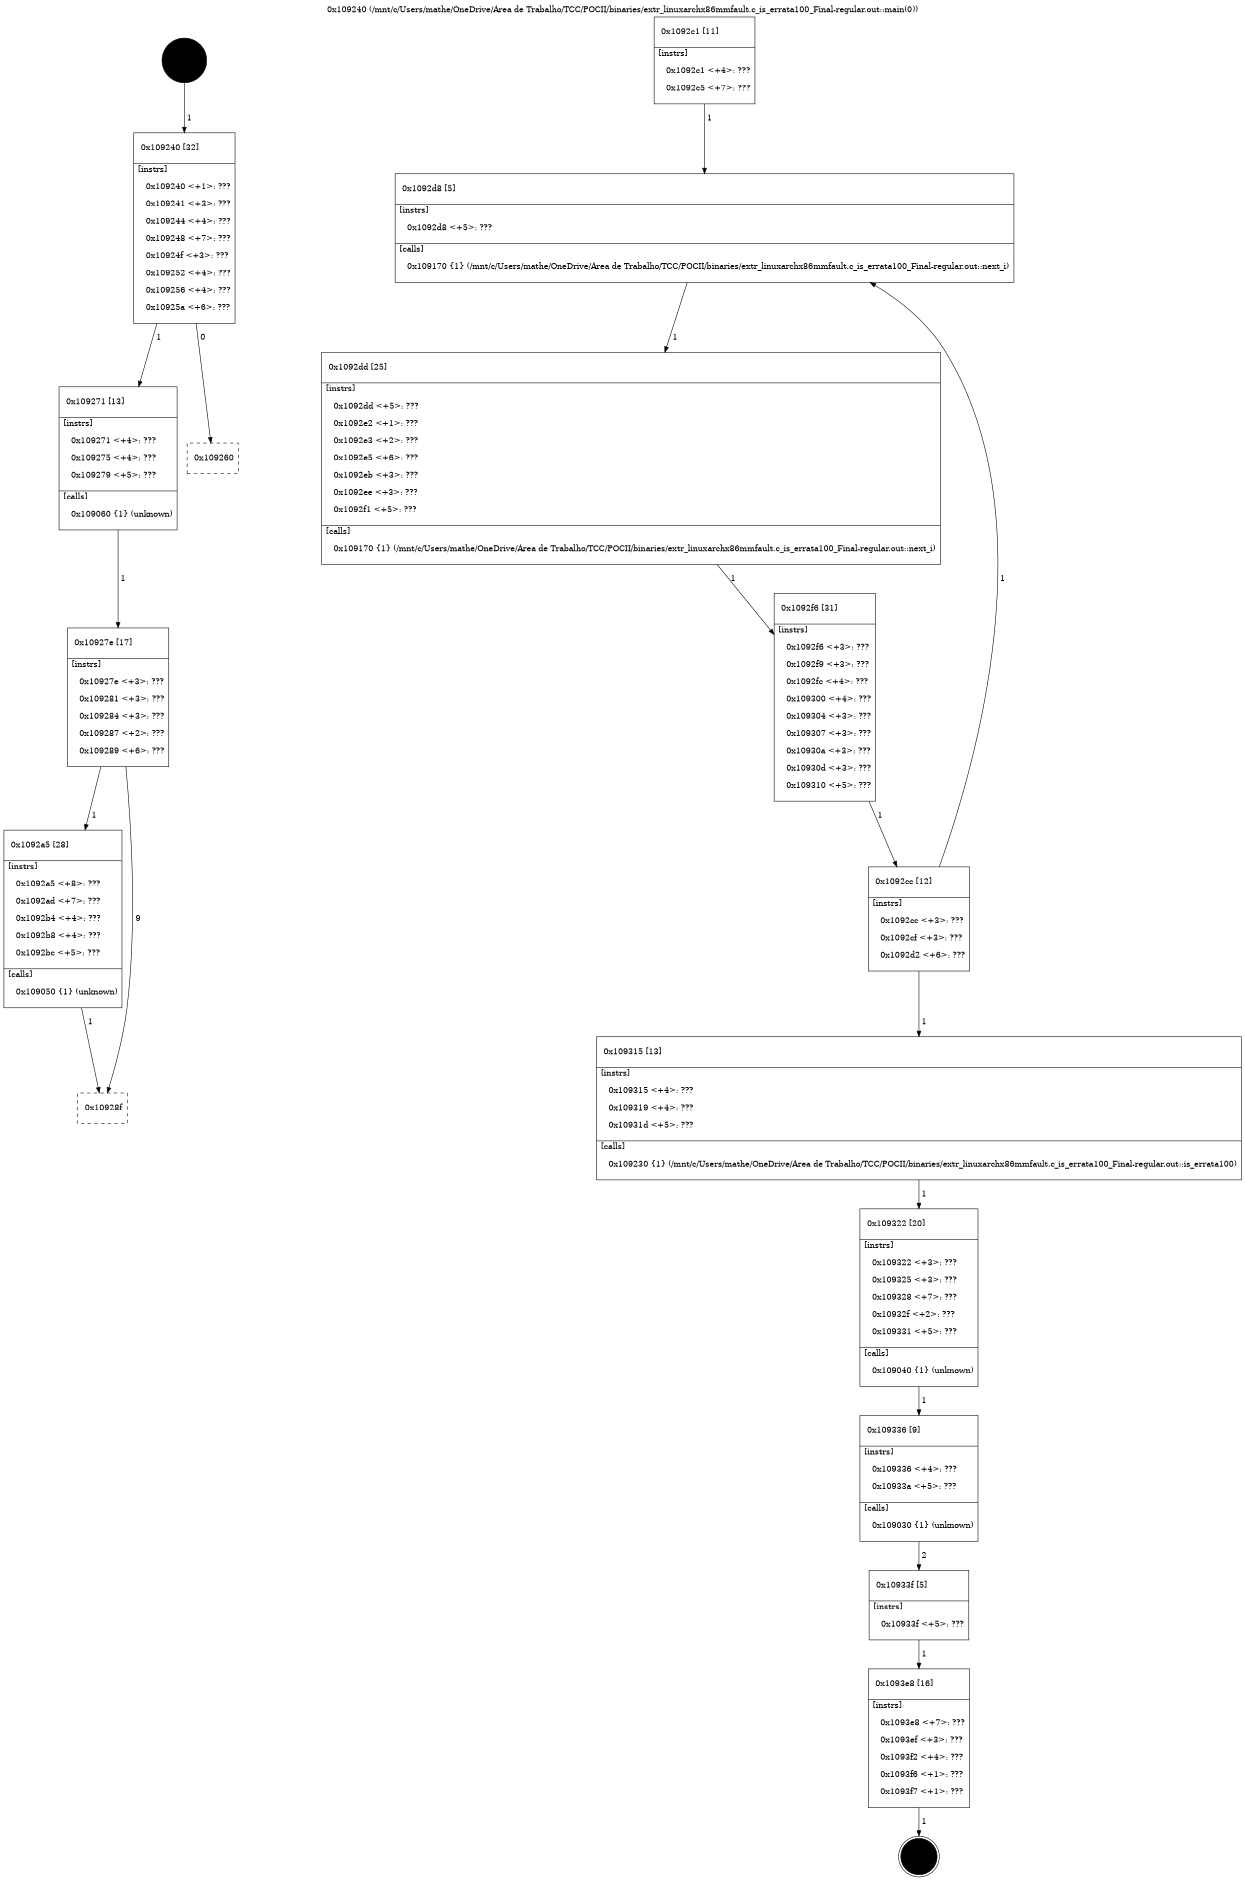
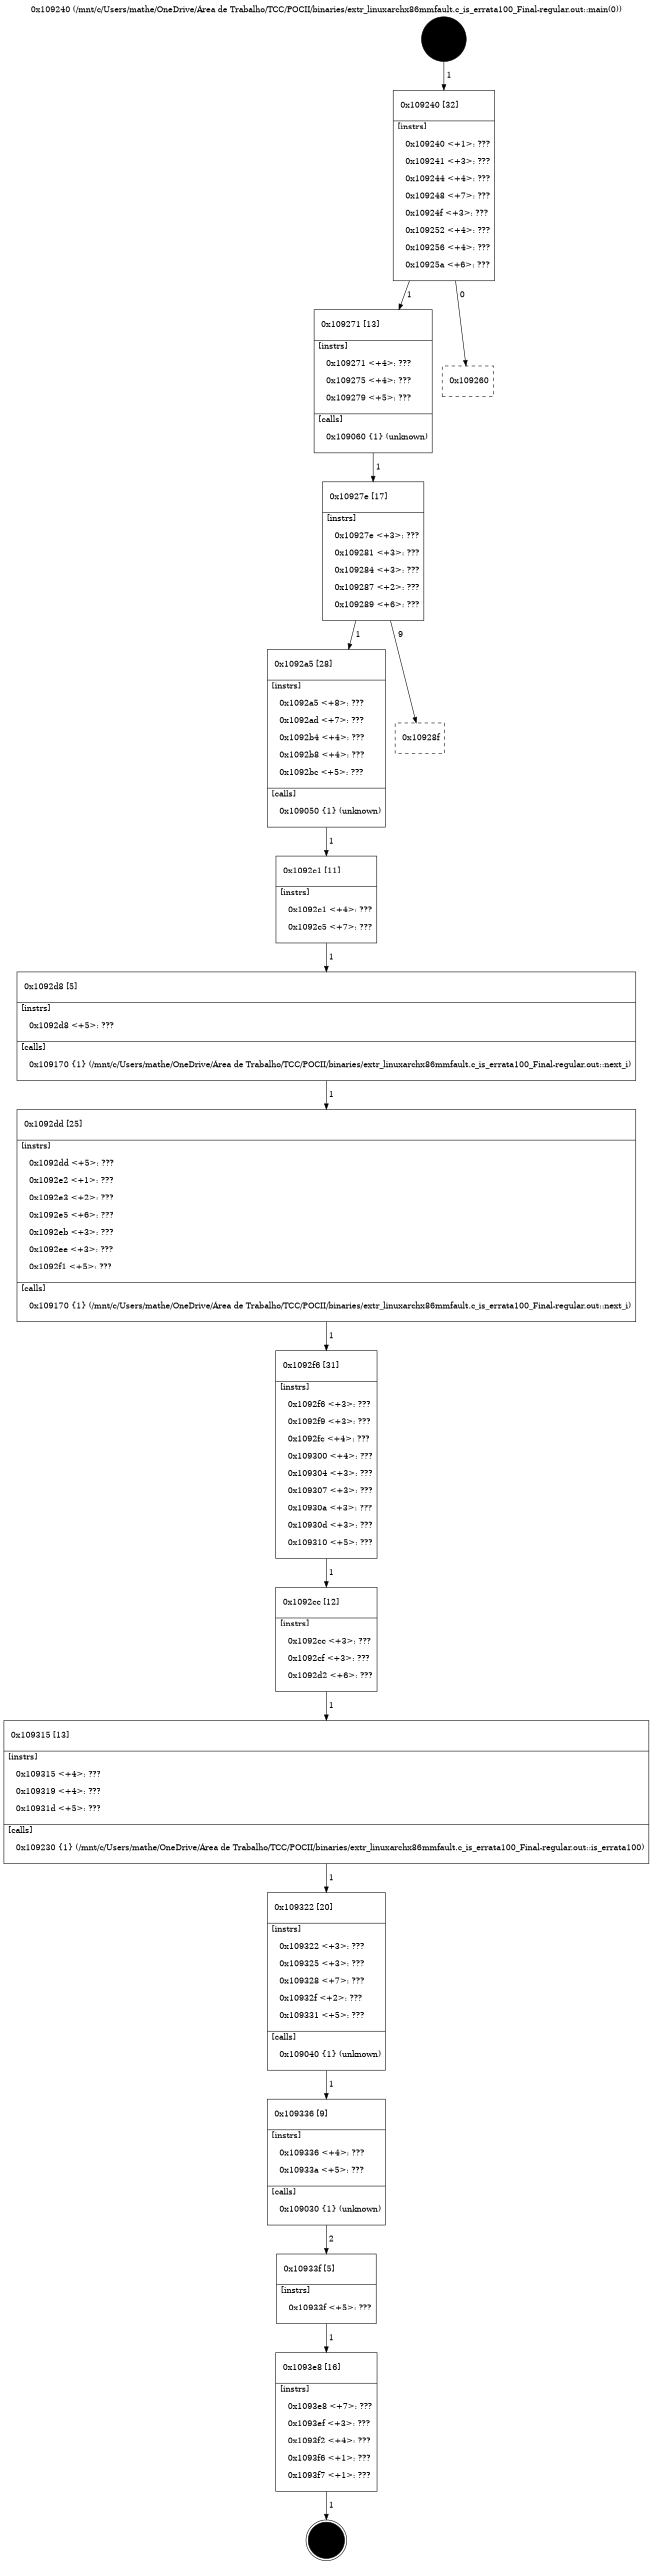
edge "0x1092cc [12]" -> "0x1092d8 [5]": removed, label "1"
edge "0x1092a5 [28]" -> "0x10928f": now "0x1092a5 [28]" -> "0x1092c1 [11]"
